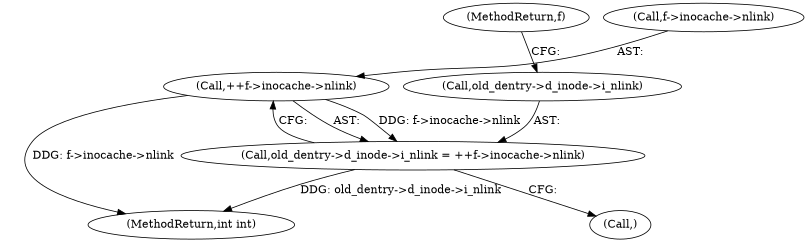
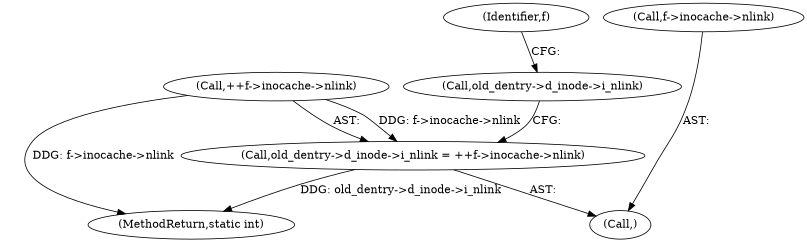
node "(MethodReturn,f)": label "(MethodReturn,f)" -> "(Identifier,f)"
edge "(Call,f->inocache->nlink)" -> "(Call,++f->inocache->nlink)": now "(Call,f->inocache->nlink)" -> "(Call,)"
edge "(Call,old_dentry->d_inode->i_nlink)" -> "(Call,old_dentry->d_inode->i_nlink = ++f->inocache->nlink)": label "AST: " -> "CFG: "
edge "(Call,old_dentry->d_inode->i_nlink = ++f->inocache->nlink)" -> "(Call,++f->inocache->nlink)": removed, label "CFG:"
edge "(Call,old_dentry->d_inode->i_nlink = ++f->inocache->nlink)" -> "(Call,)": label "CFG: " -> "AST: "
node "(MethodReturn,int int)": label "(MethodReturn,int int)" -> "(MethodReturn,static int)"
